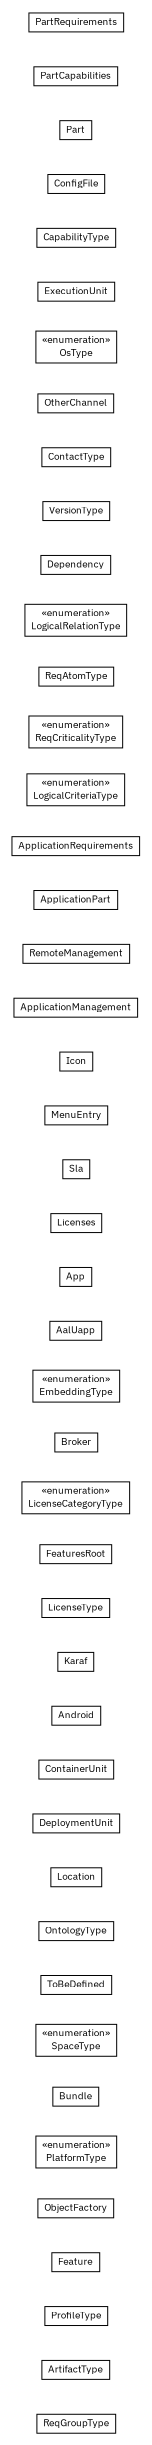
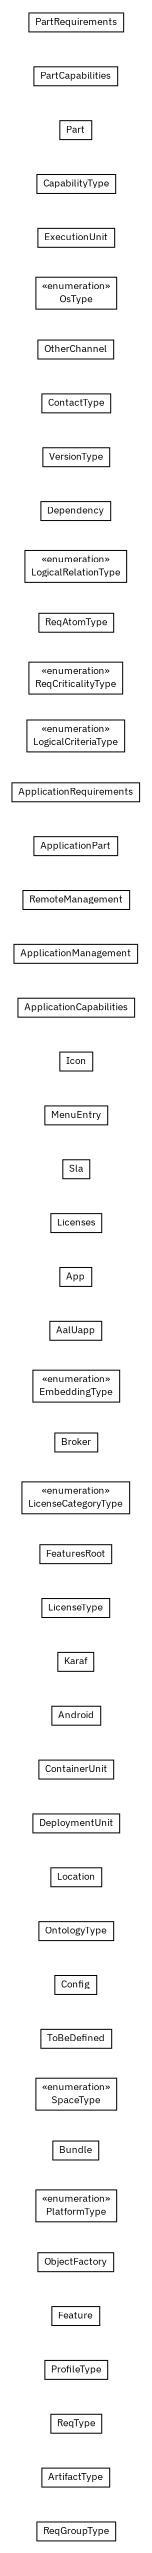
node "ConfigFile": removed
node "ApplicationCapabilities": added
node "Config": added
node "ReqType": added
